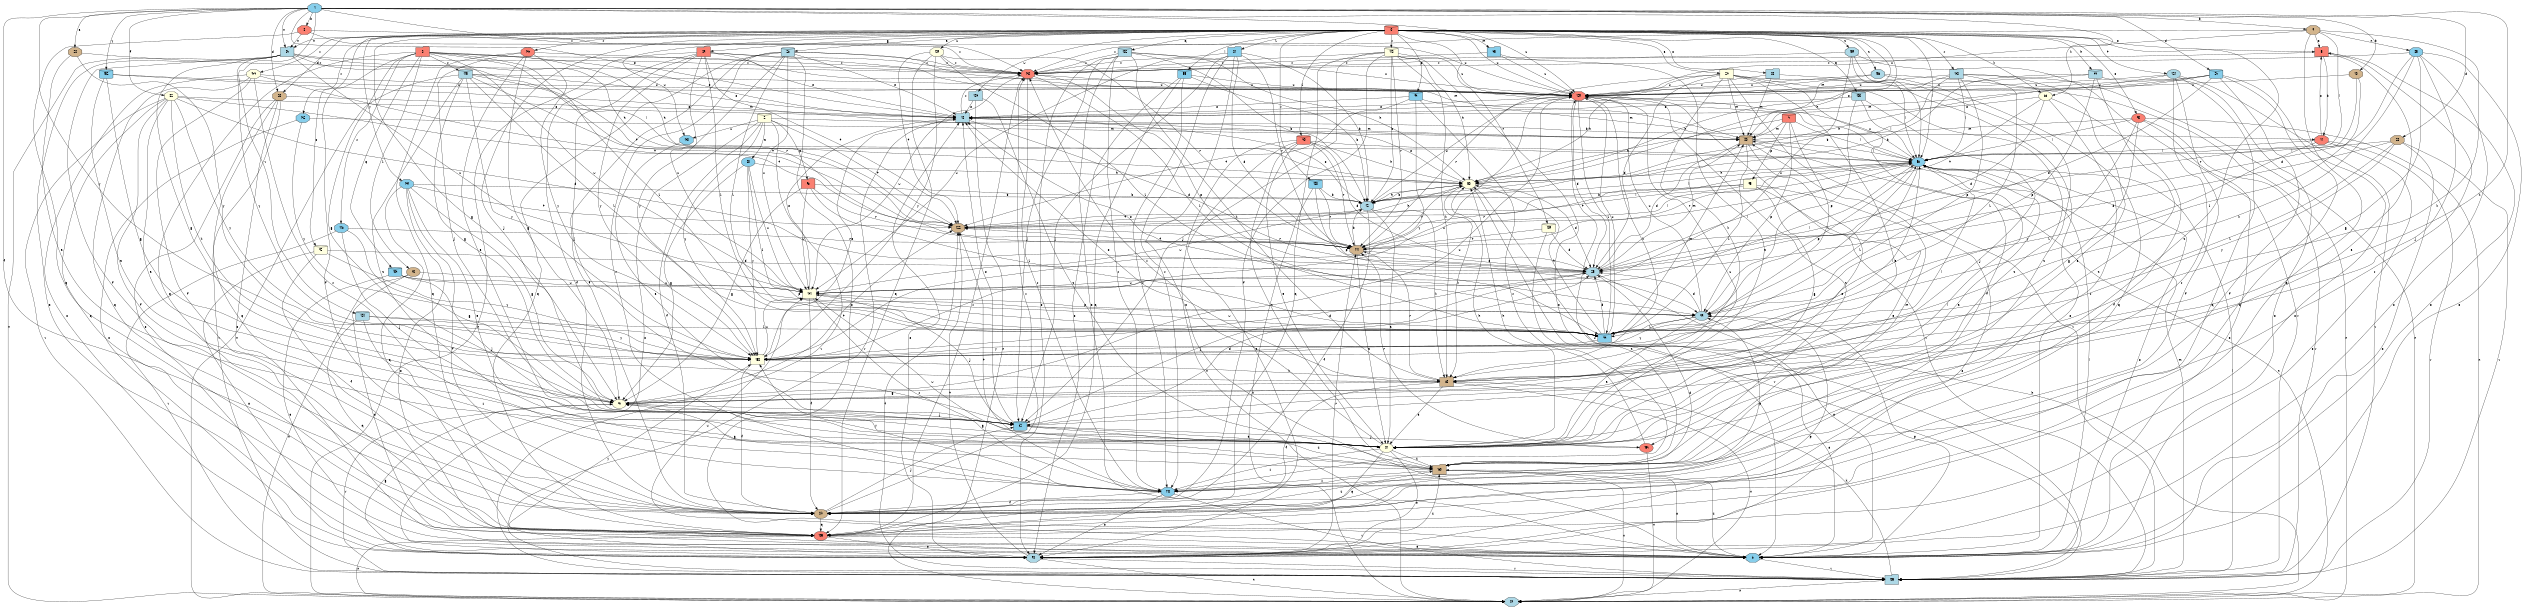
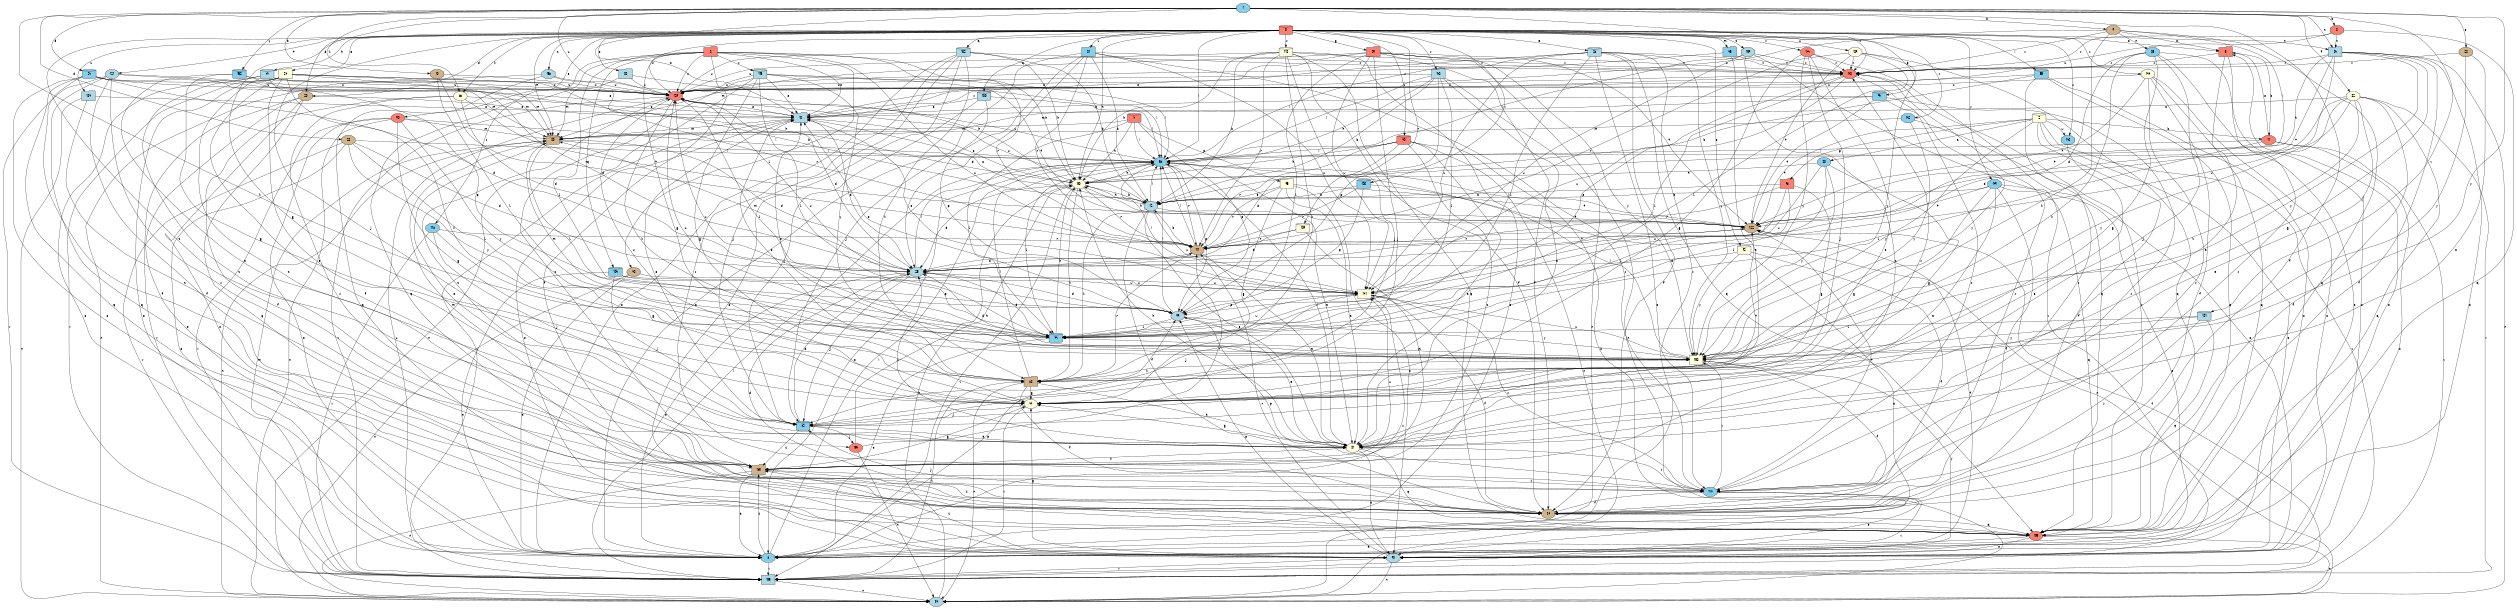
edge "31" -> "129": now "31" -> "25"
node "118": label "118" -> "117"
